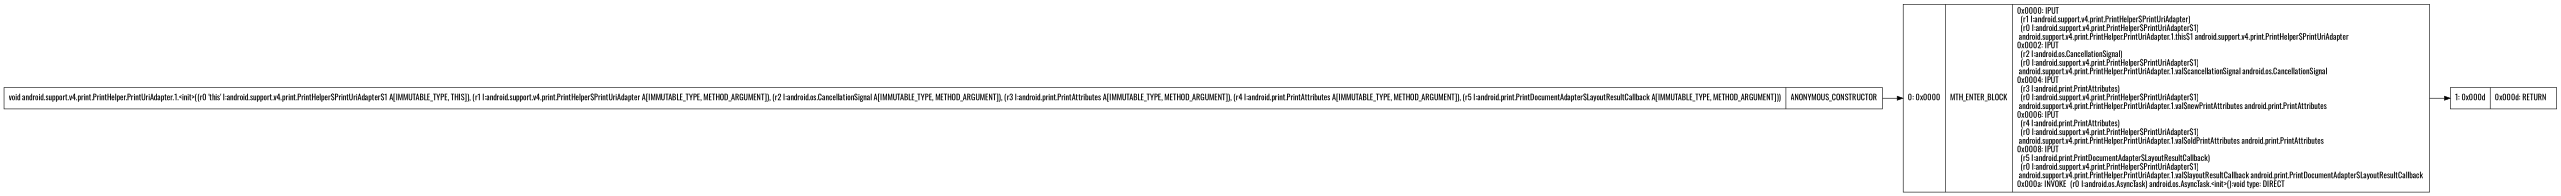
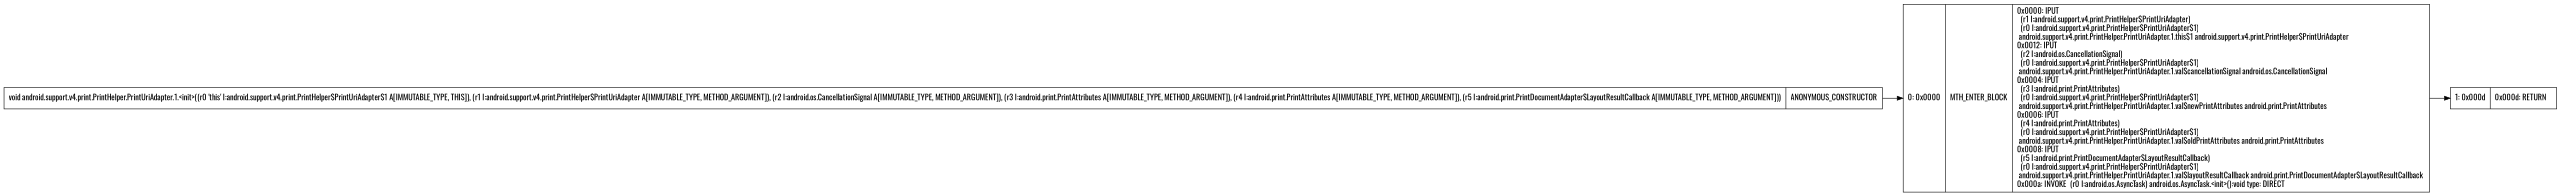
node "0: 0x0000": text "0x0002: IPUT" -> "0x0012: IPUT"
